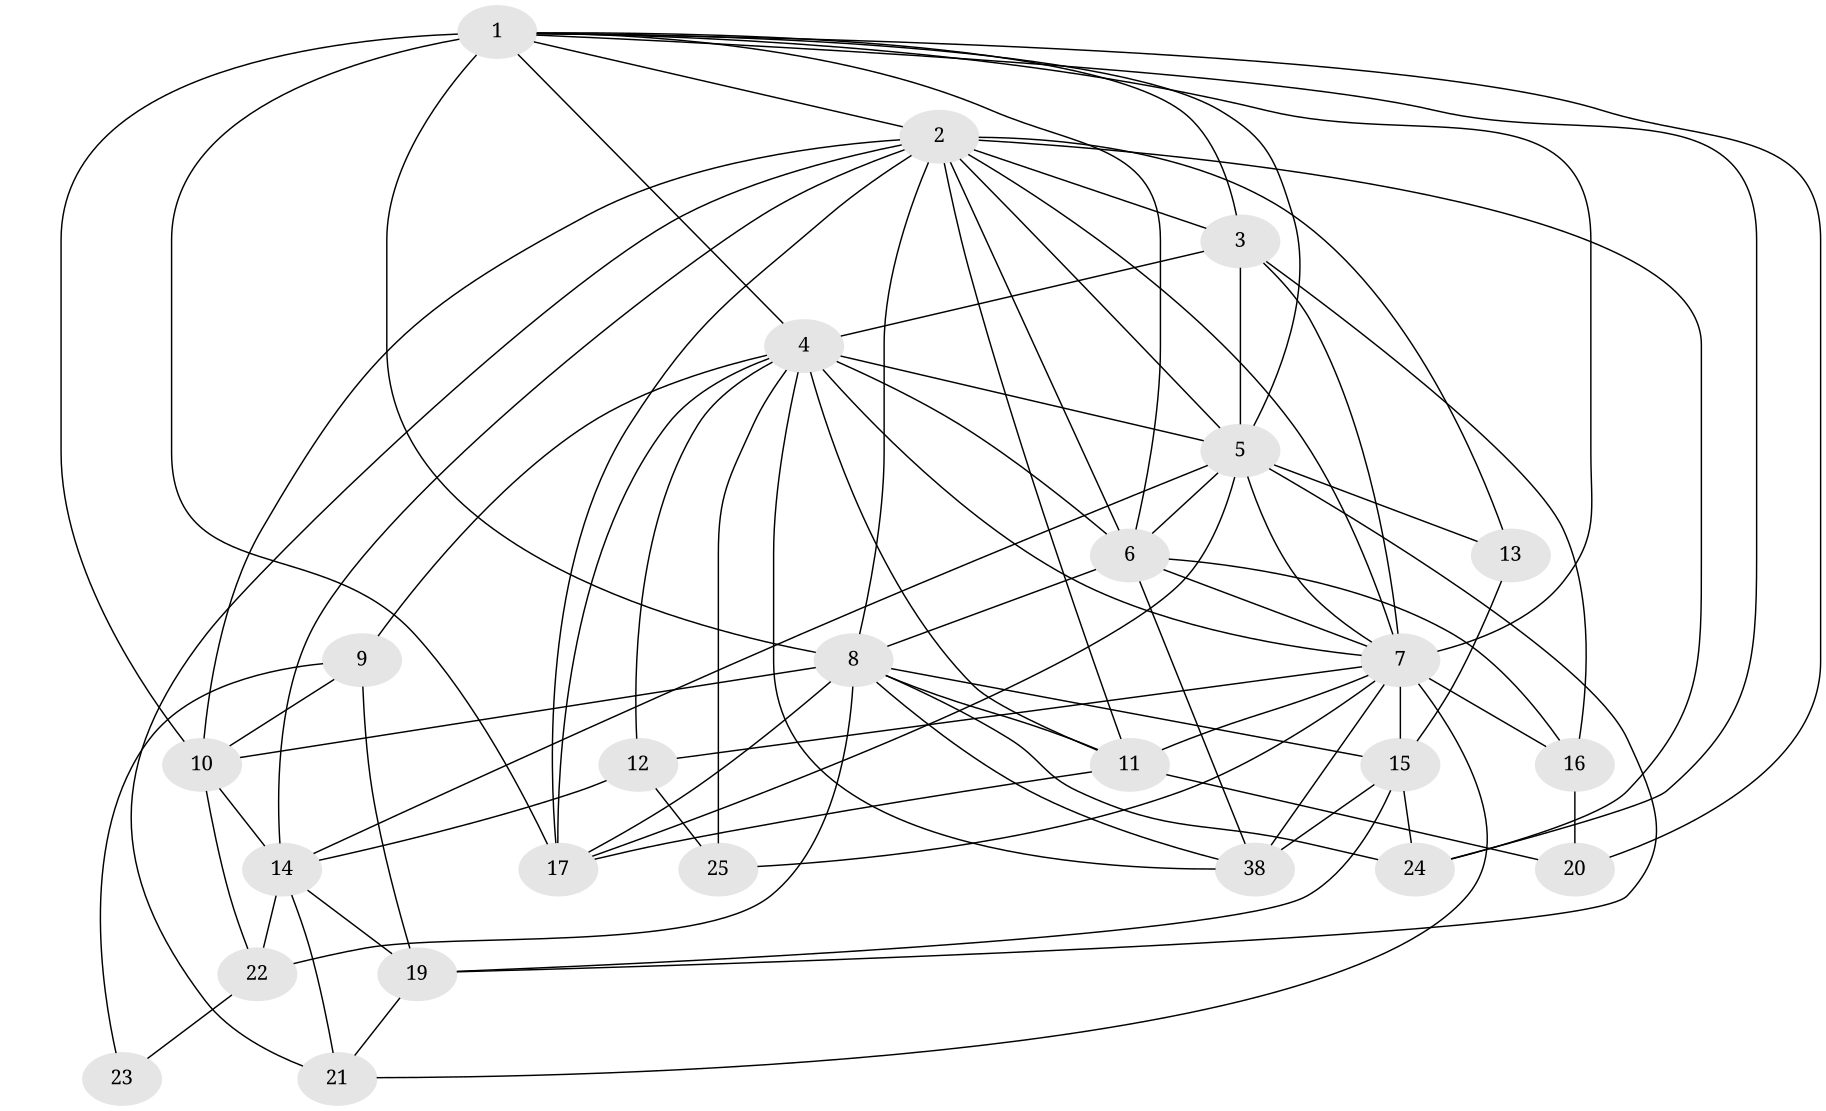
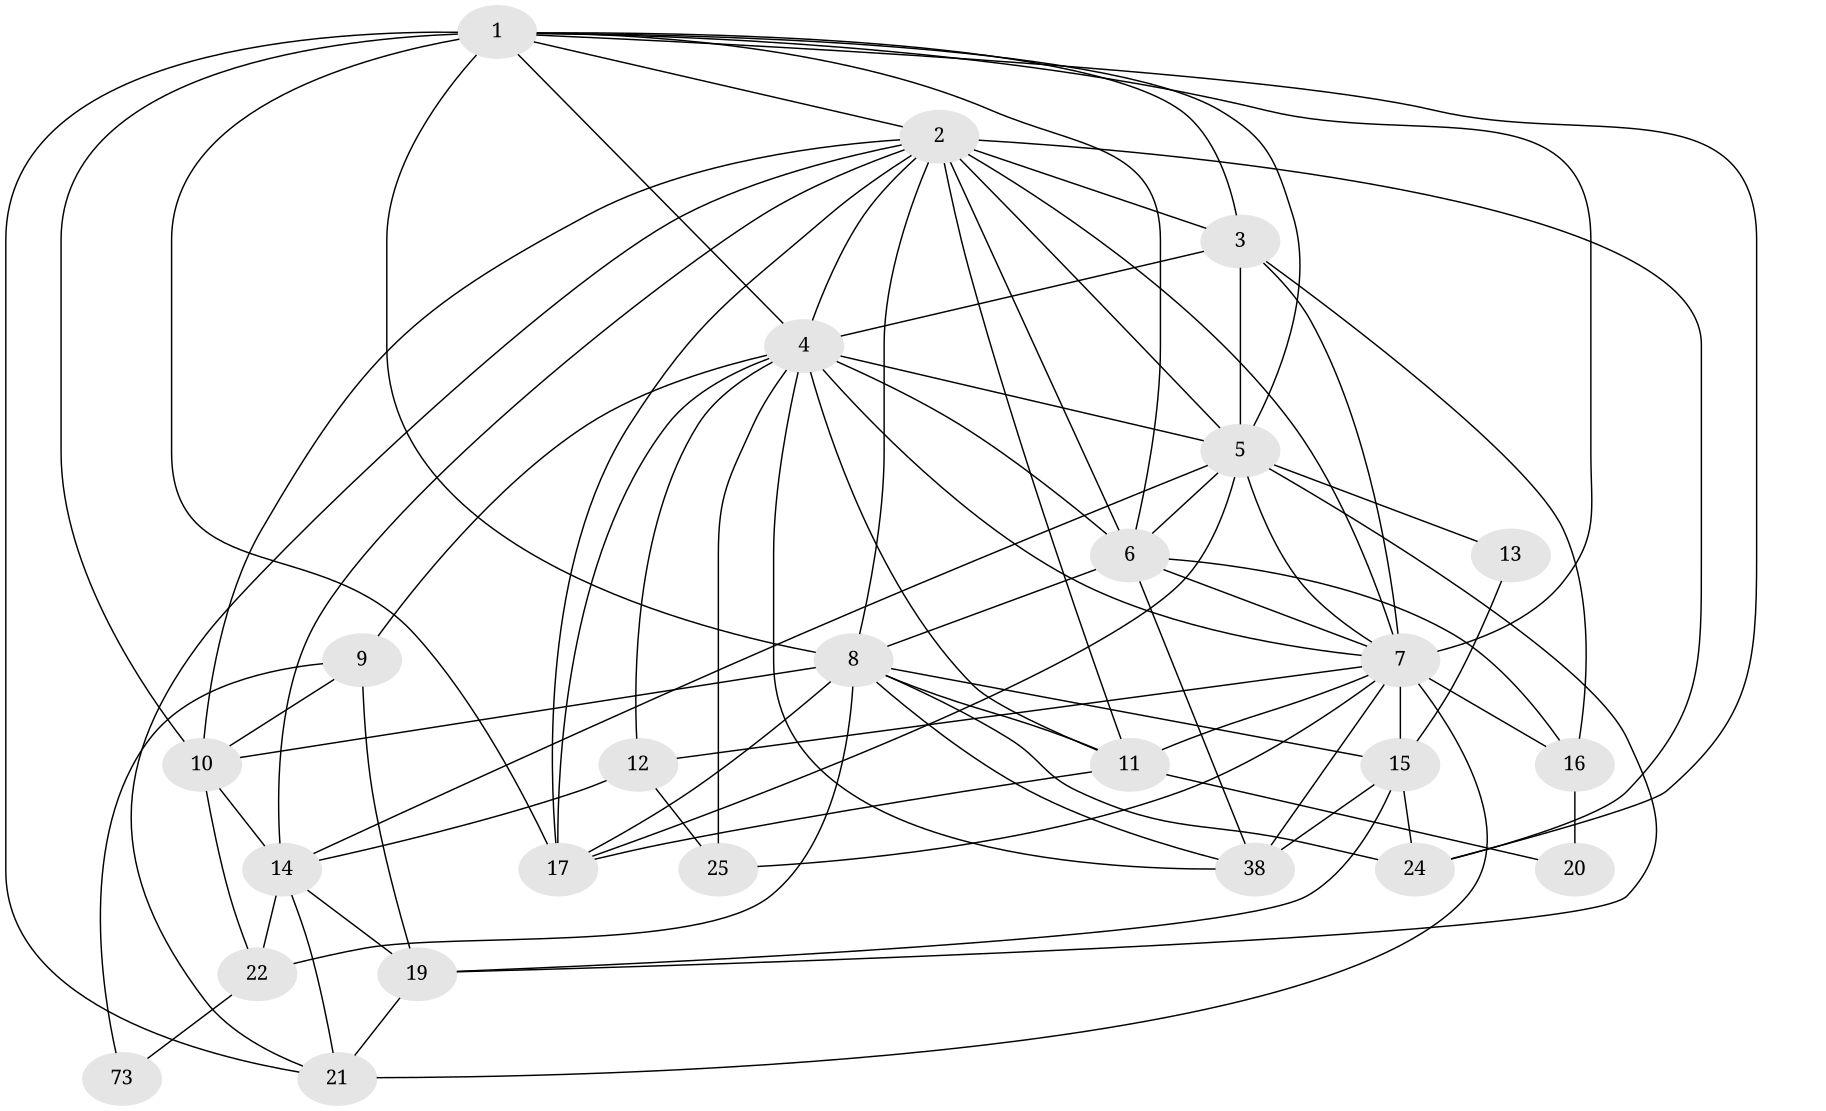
edge "1" -- "20": now "1" -- "21"
edge "2" -- "13": now "2" -- "4"
node "23": label "23" -> "73"
